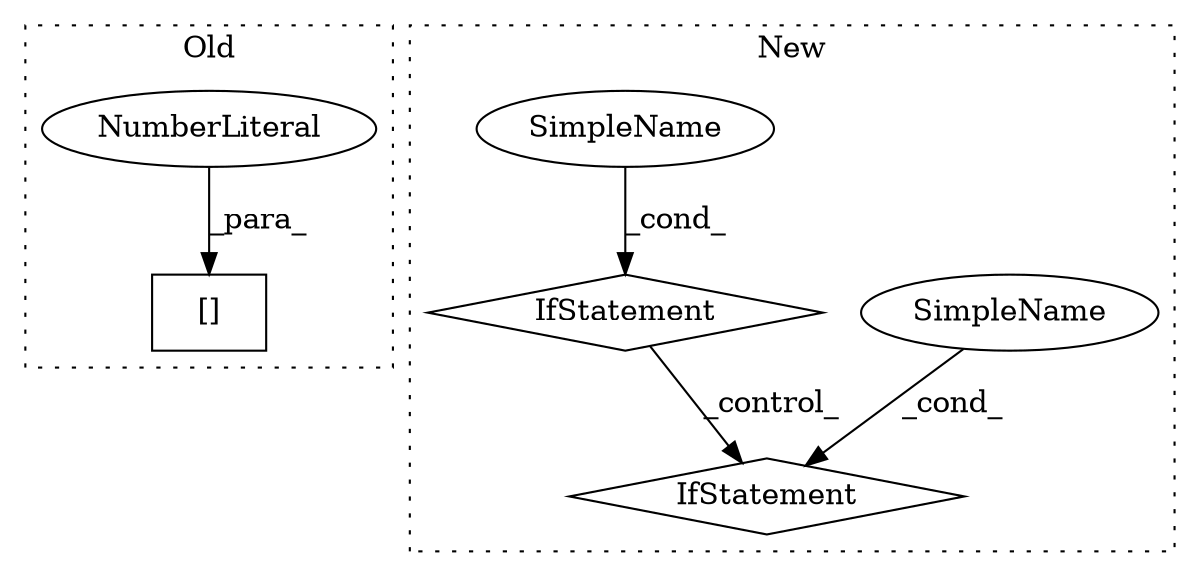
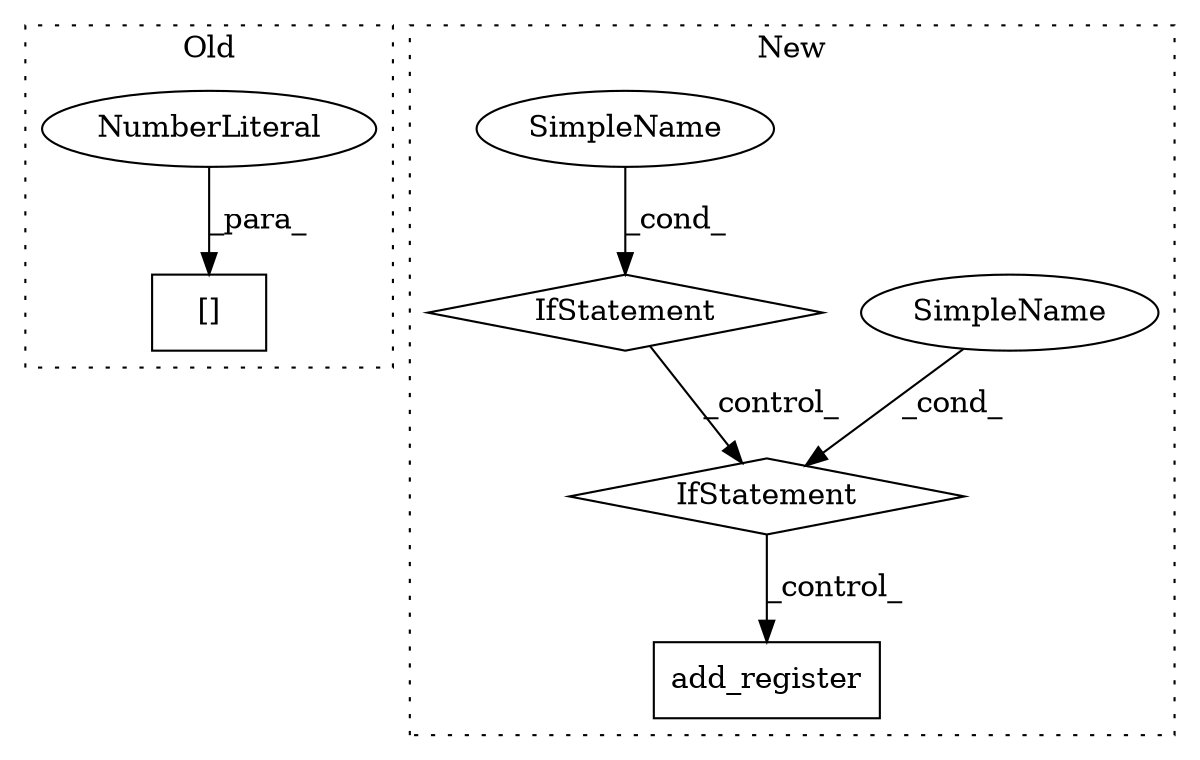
node "add_register": added
